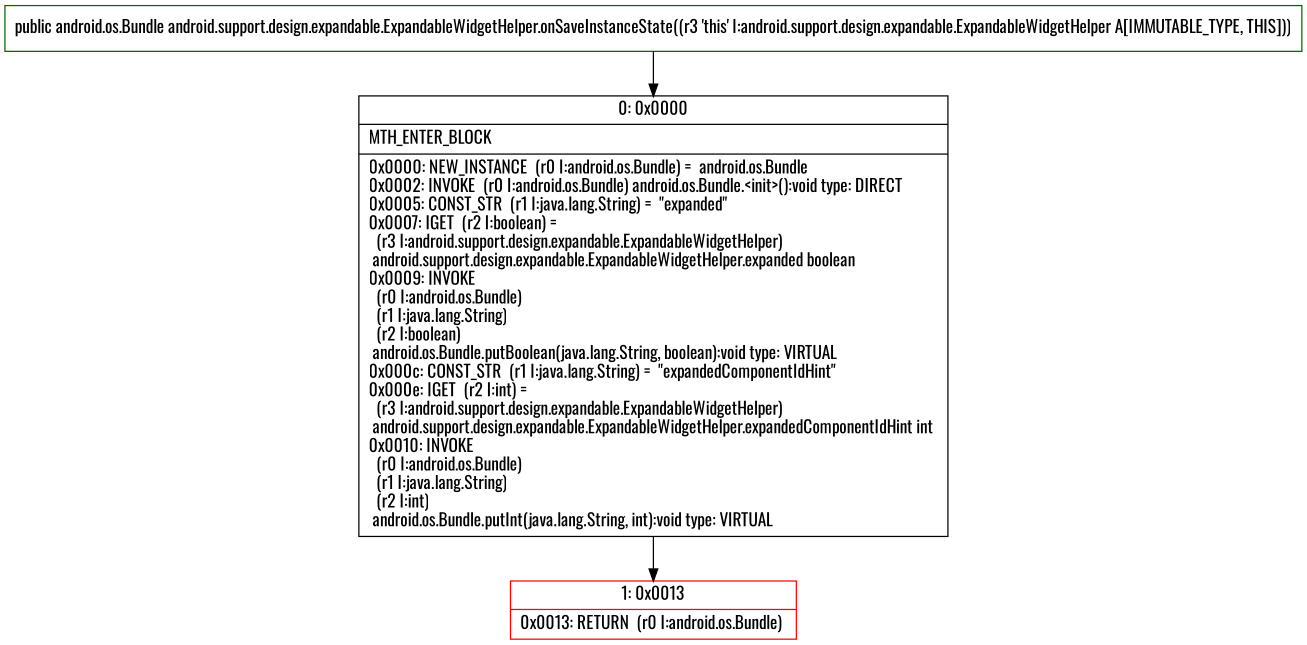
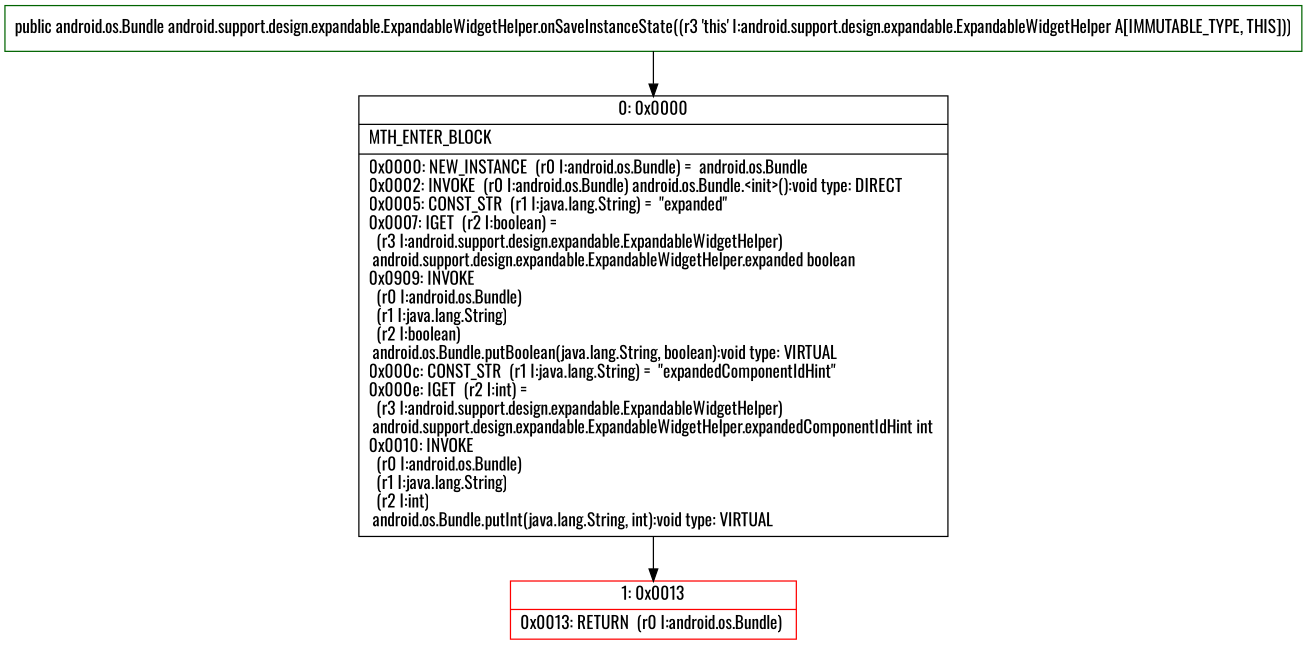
node "0: 0x0000": text "0x0009: INVOKE" -> "0x0909: INVOKE"
